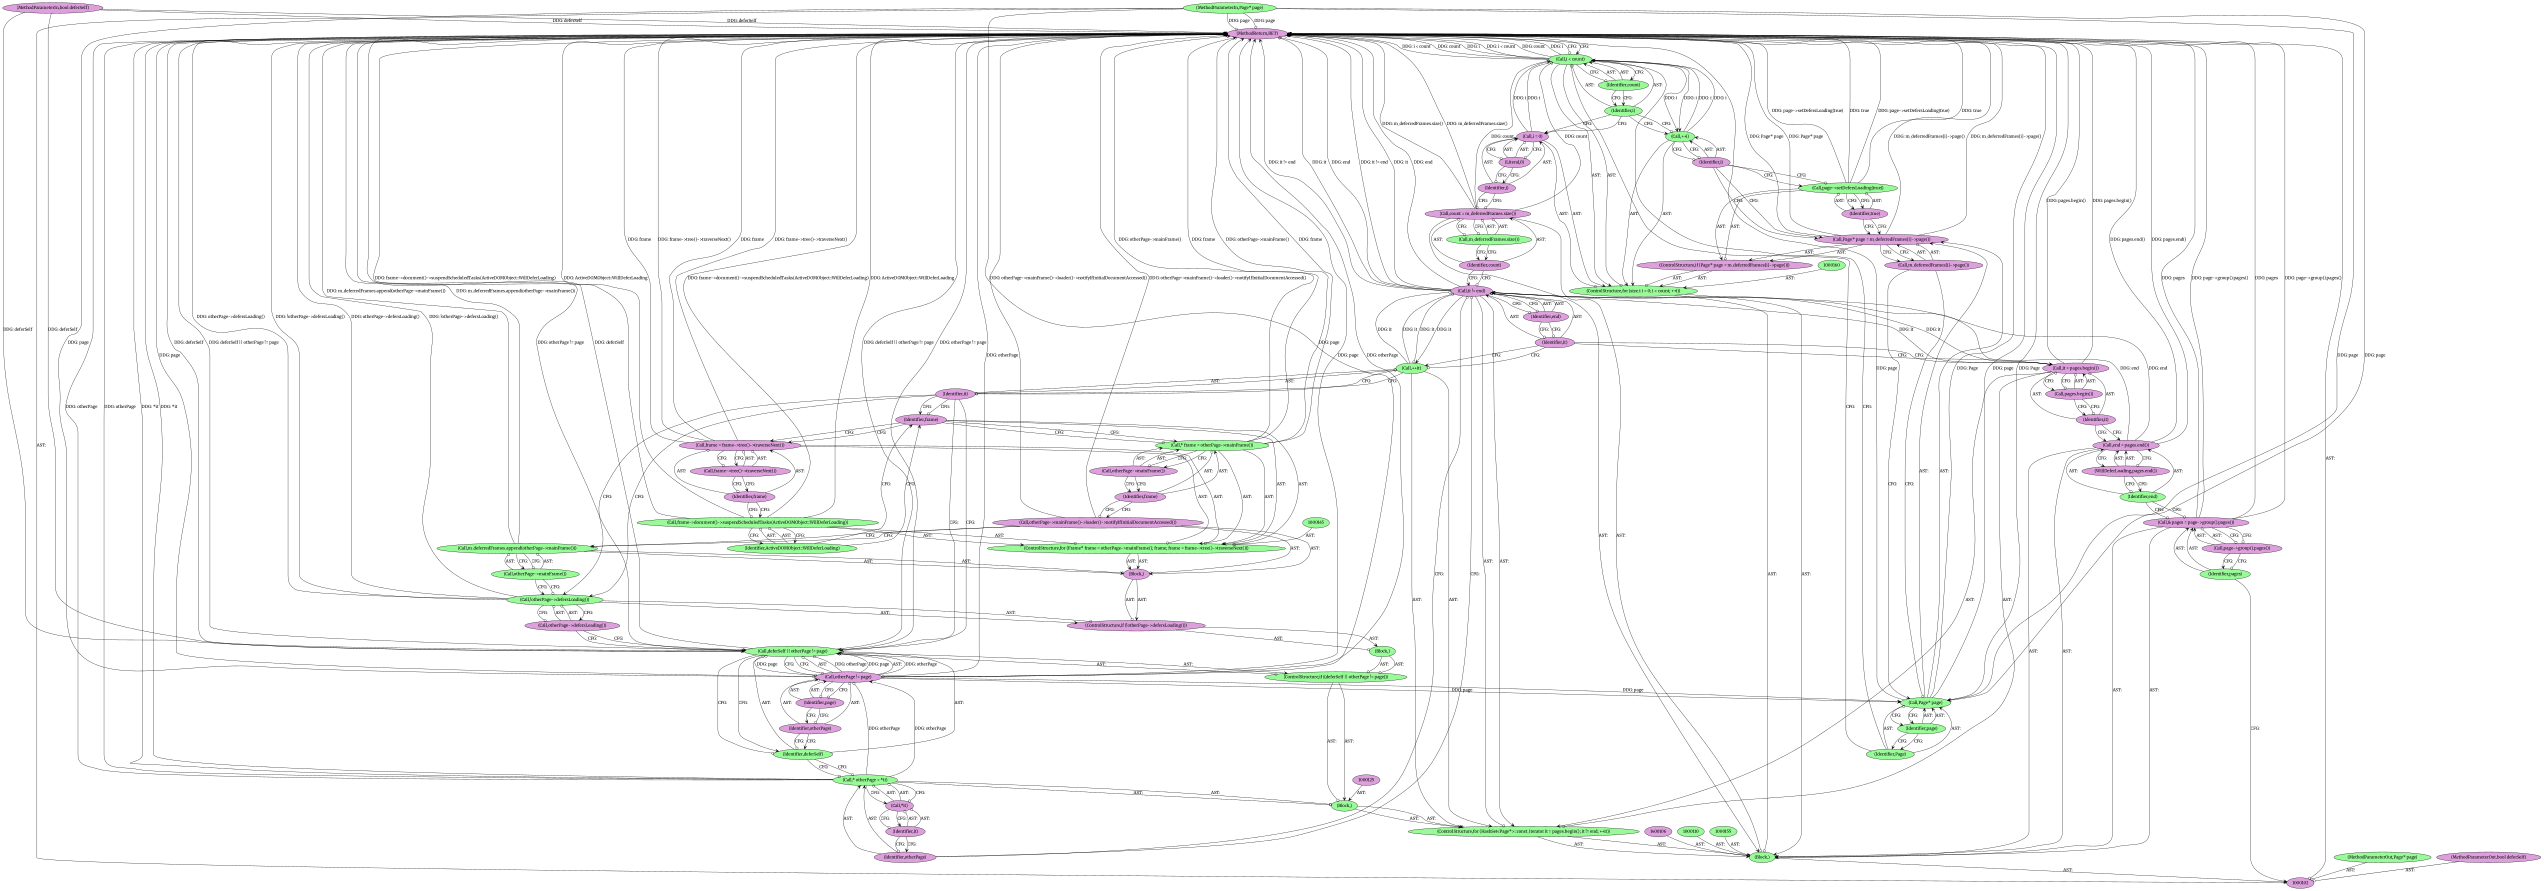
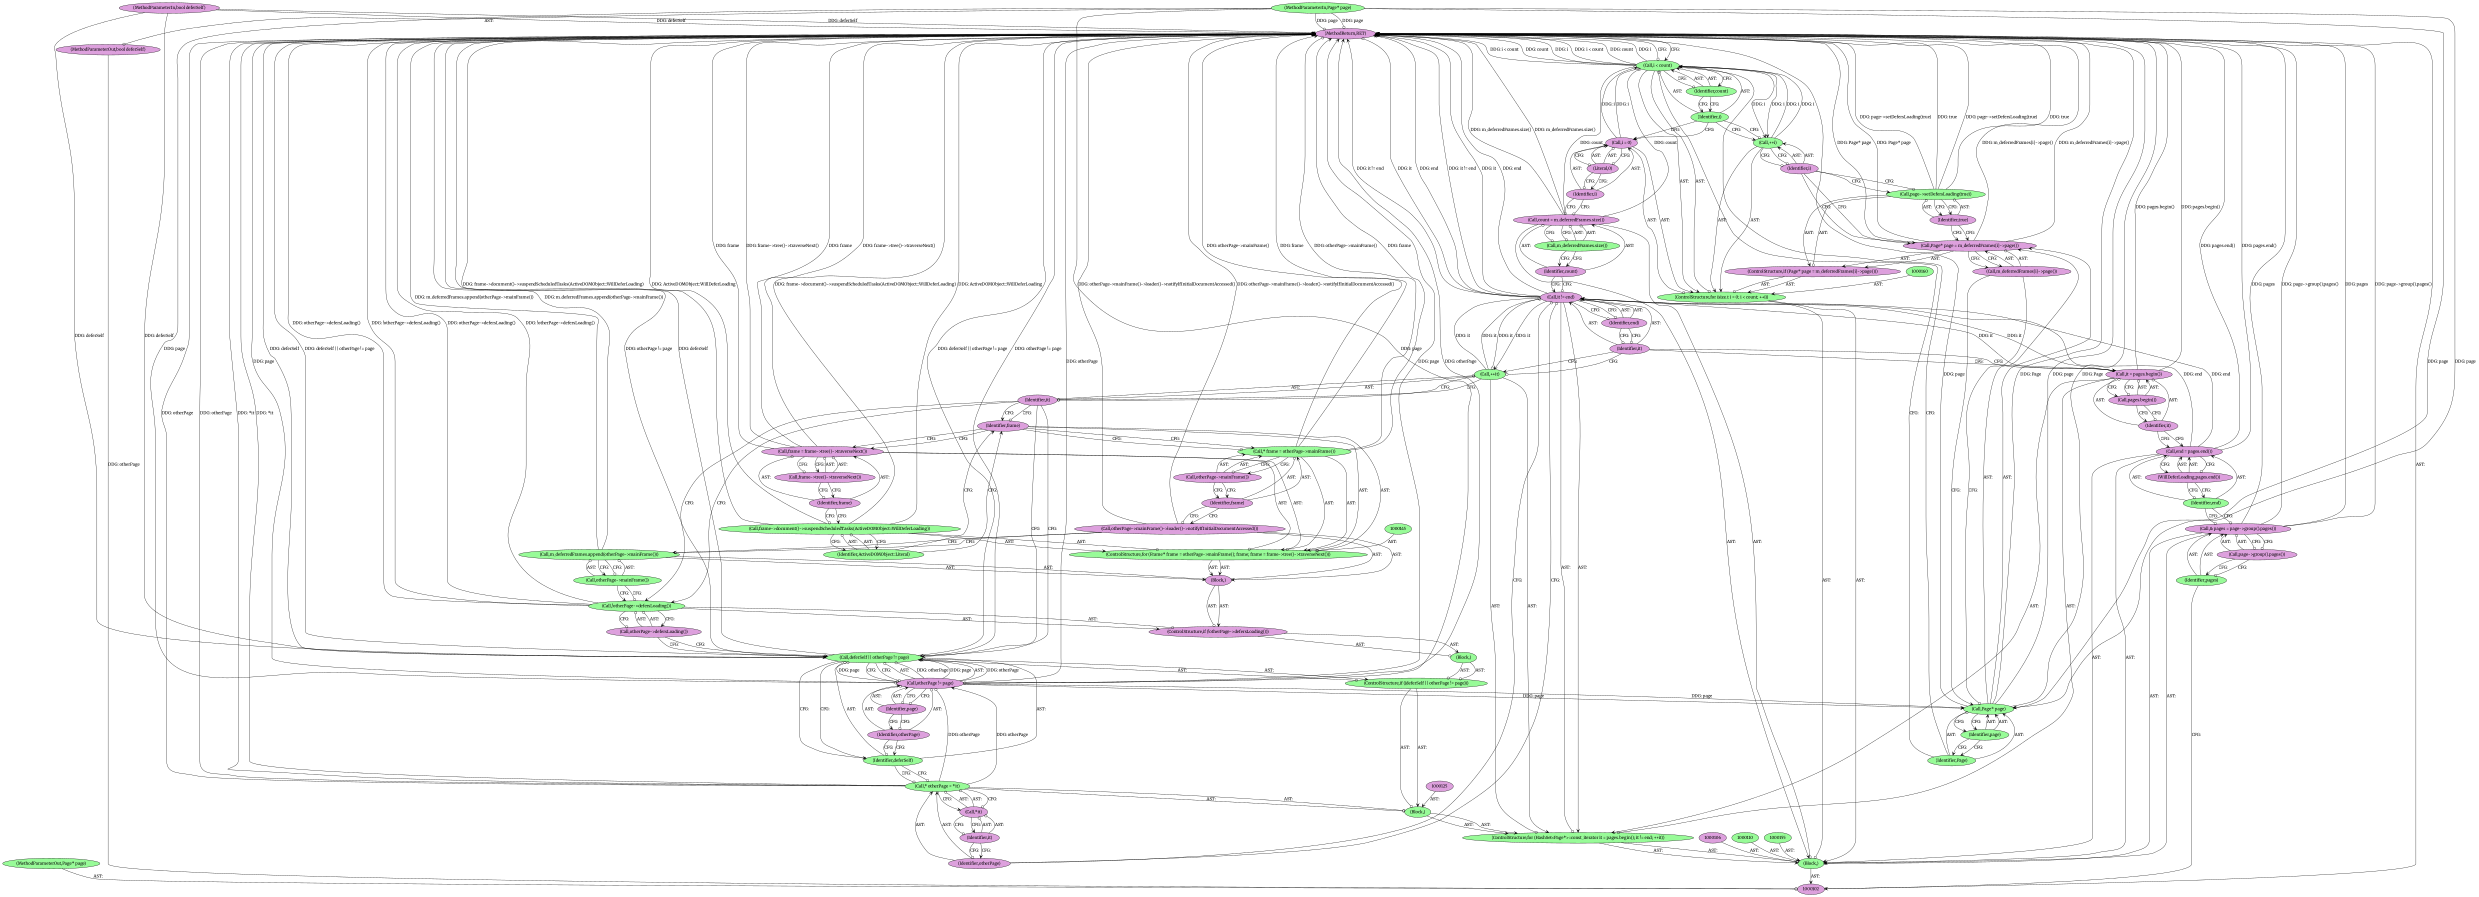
node "(Identifier,ActiveDOMObject::WillDeferLoading)": label "(Identifier,ActiveDOMObject::WillDeferLoading)" -> "(Identifier,ActiveDOMObject::Literal)"
node "1400106": label "1400106" -> "1000106"
edge "(MethodParameterIn,Page* page)" -> "1000102": now "(MethodParameterIn,Page* page)" -> "(MethodParameterOut,bool deferSelf)"
edge "(MethodParameterOut,bool deferSelf)" -> "1000102": label "AST: " -> "DDG: otherPage"
